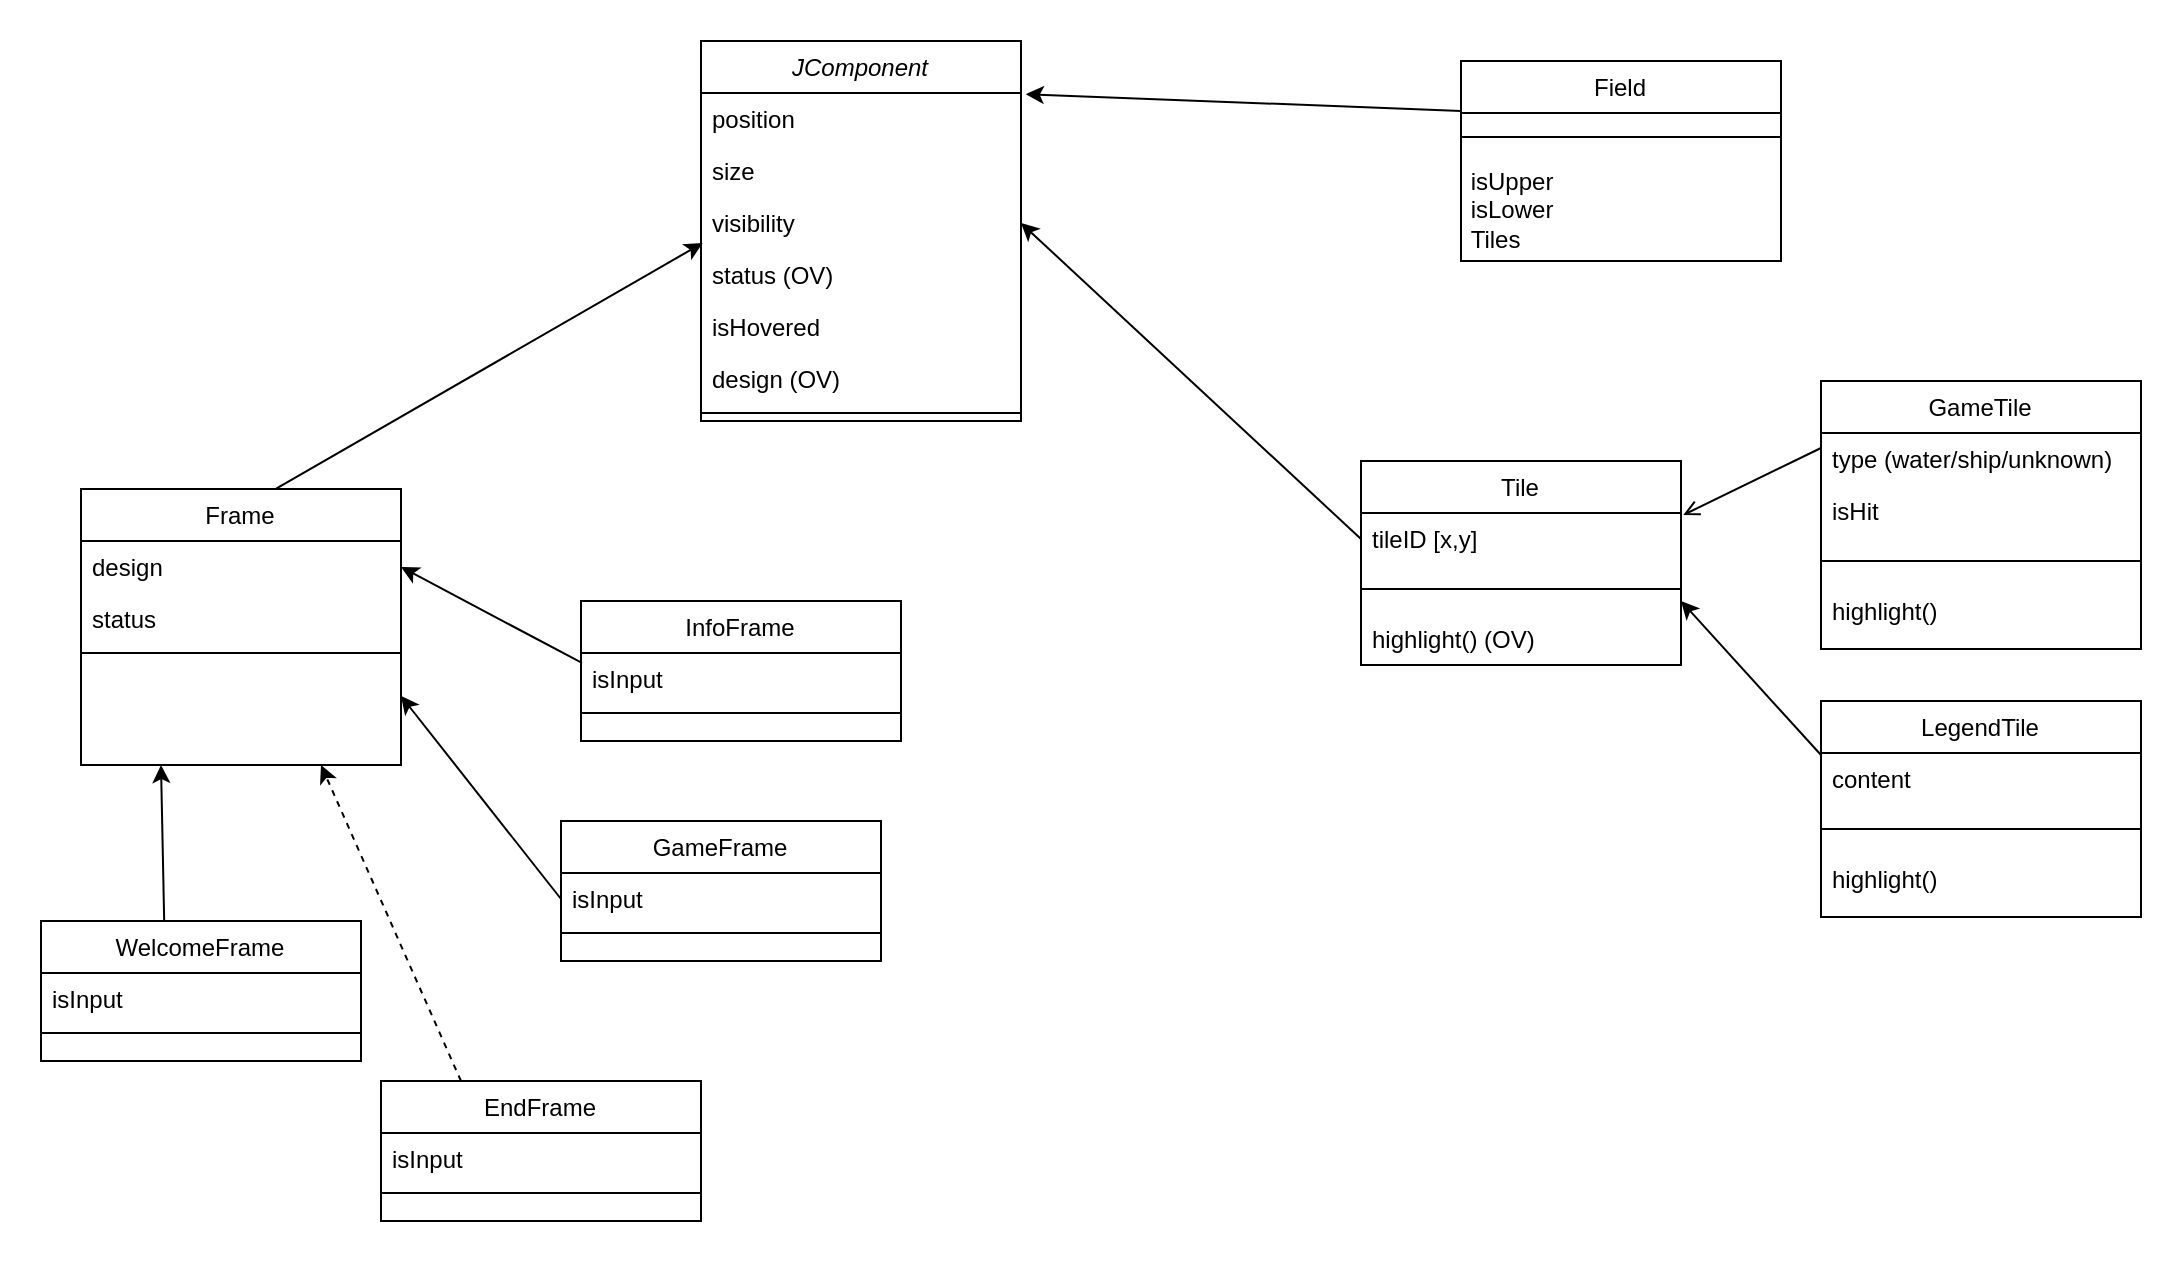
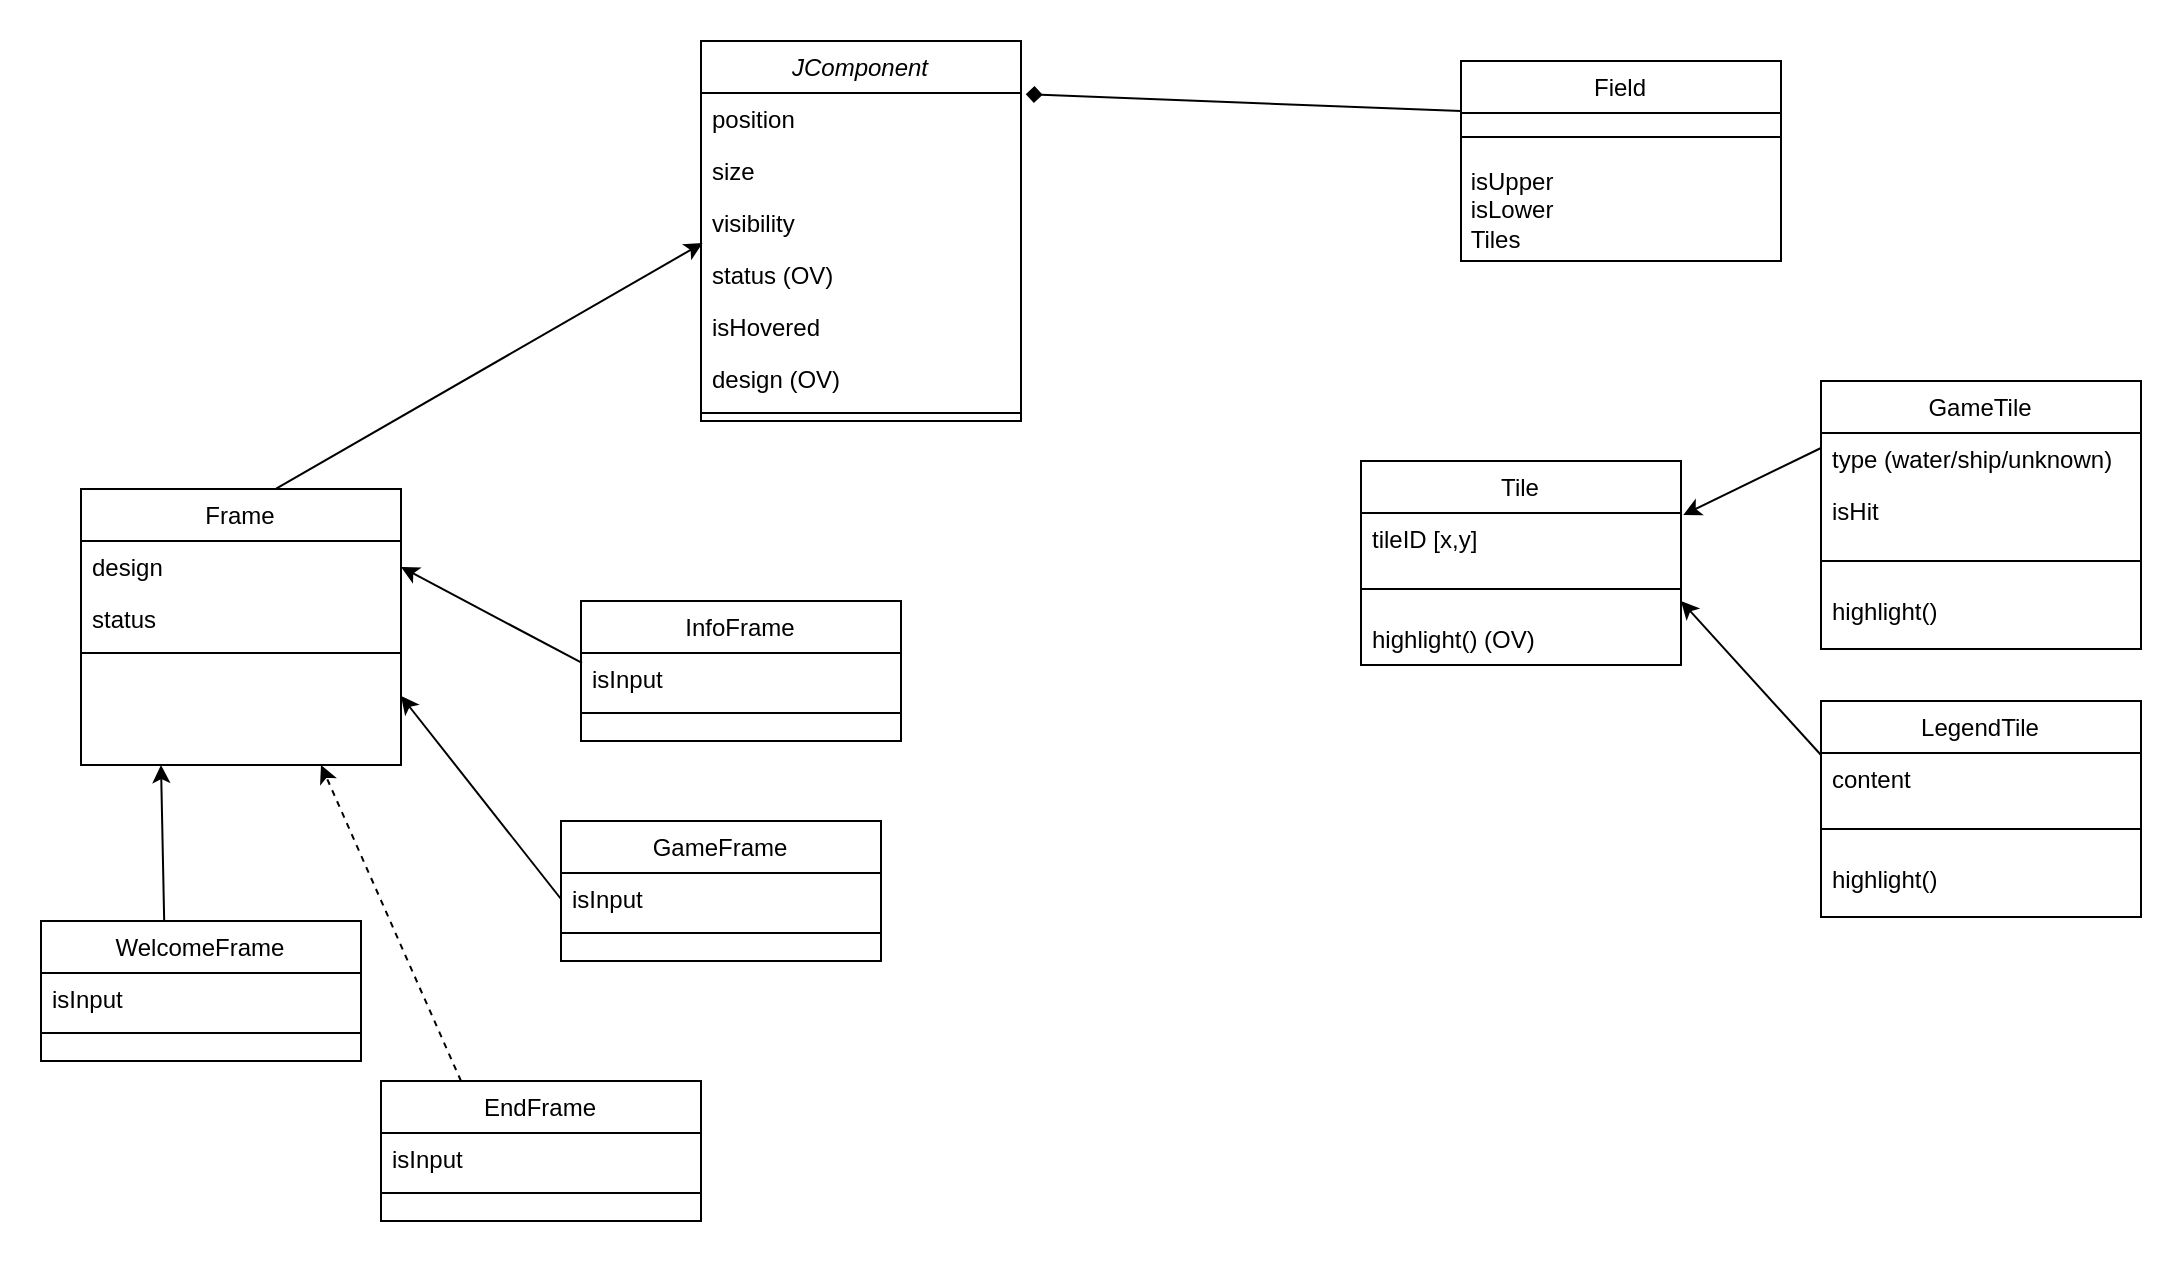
edge "Field" -> "position": arrowhead classic -> diamond
edge "tileID [x,y]" -> "visibility": removed
edge "GameTile" -> "tileID [x,y]": arrowhead open -> classic
